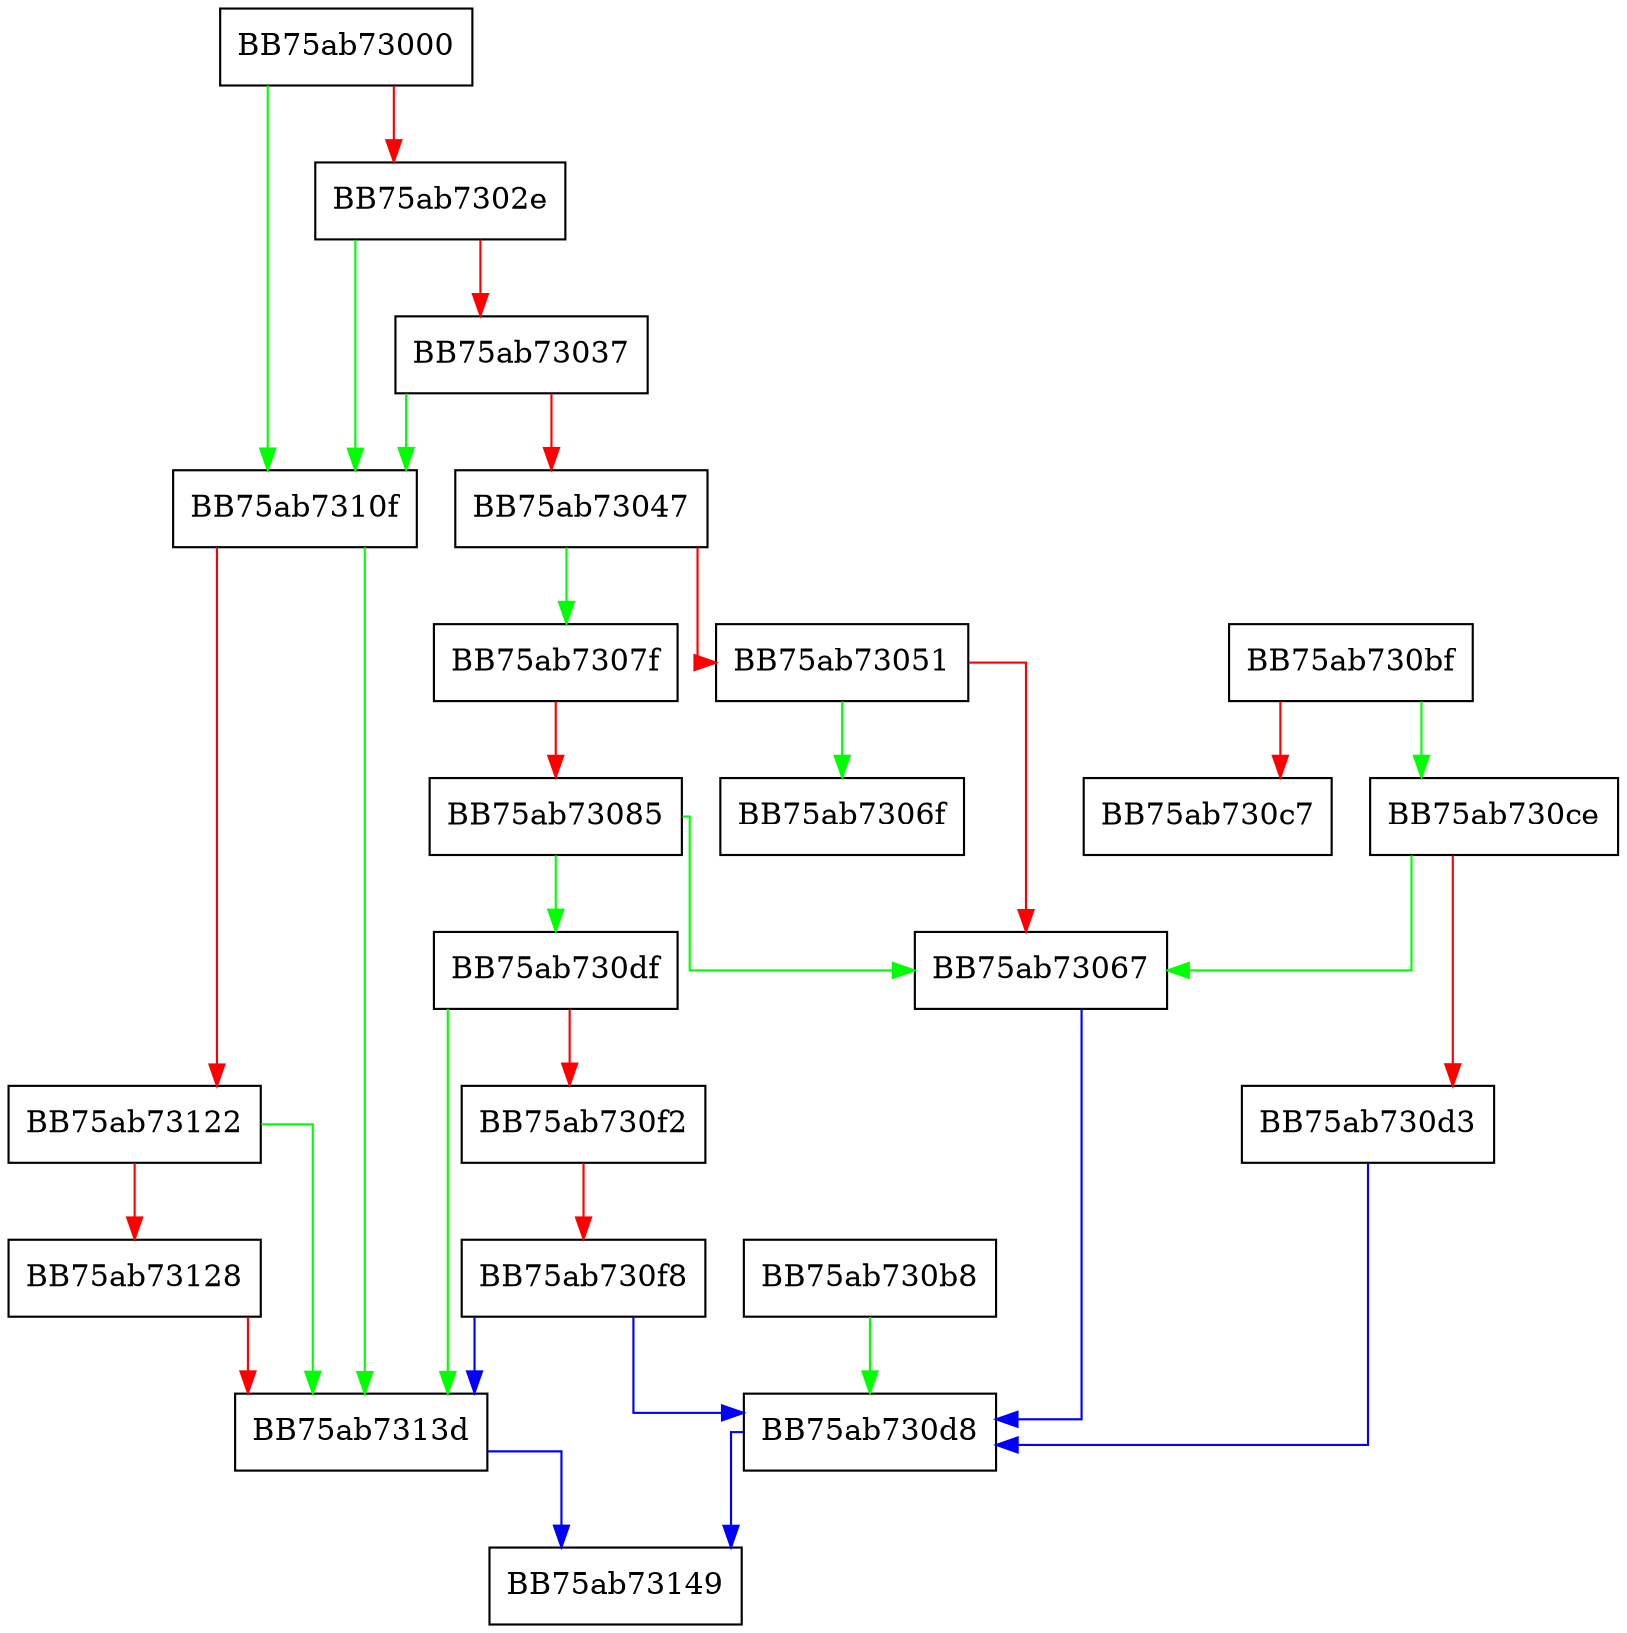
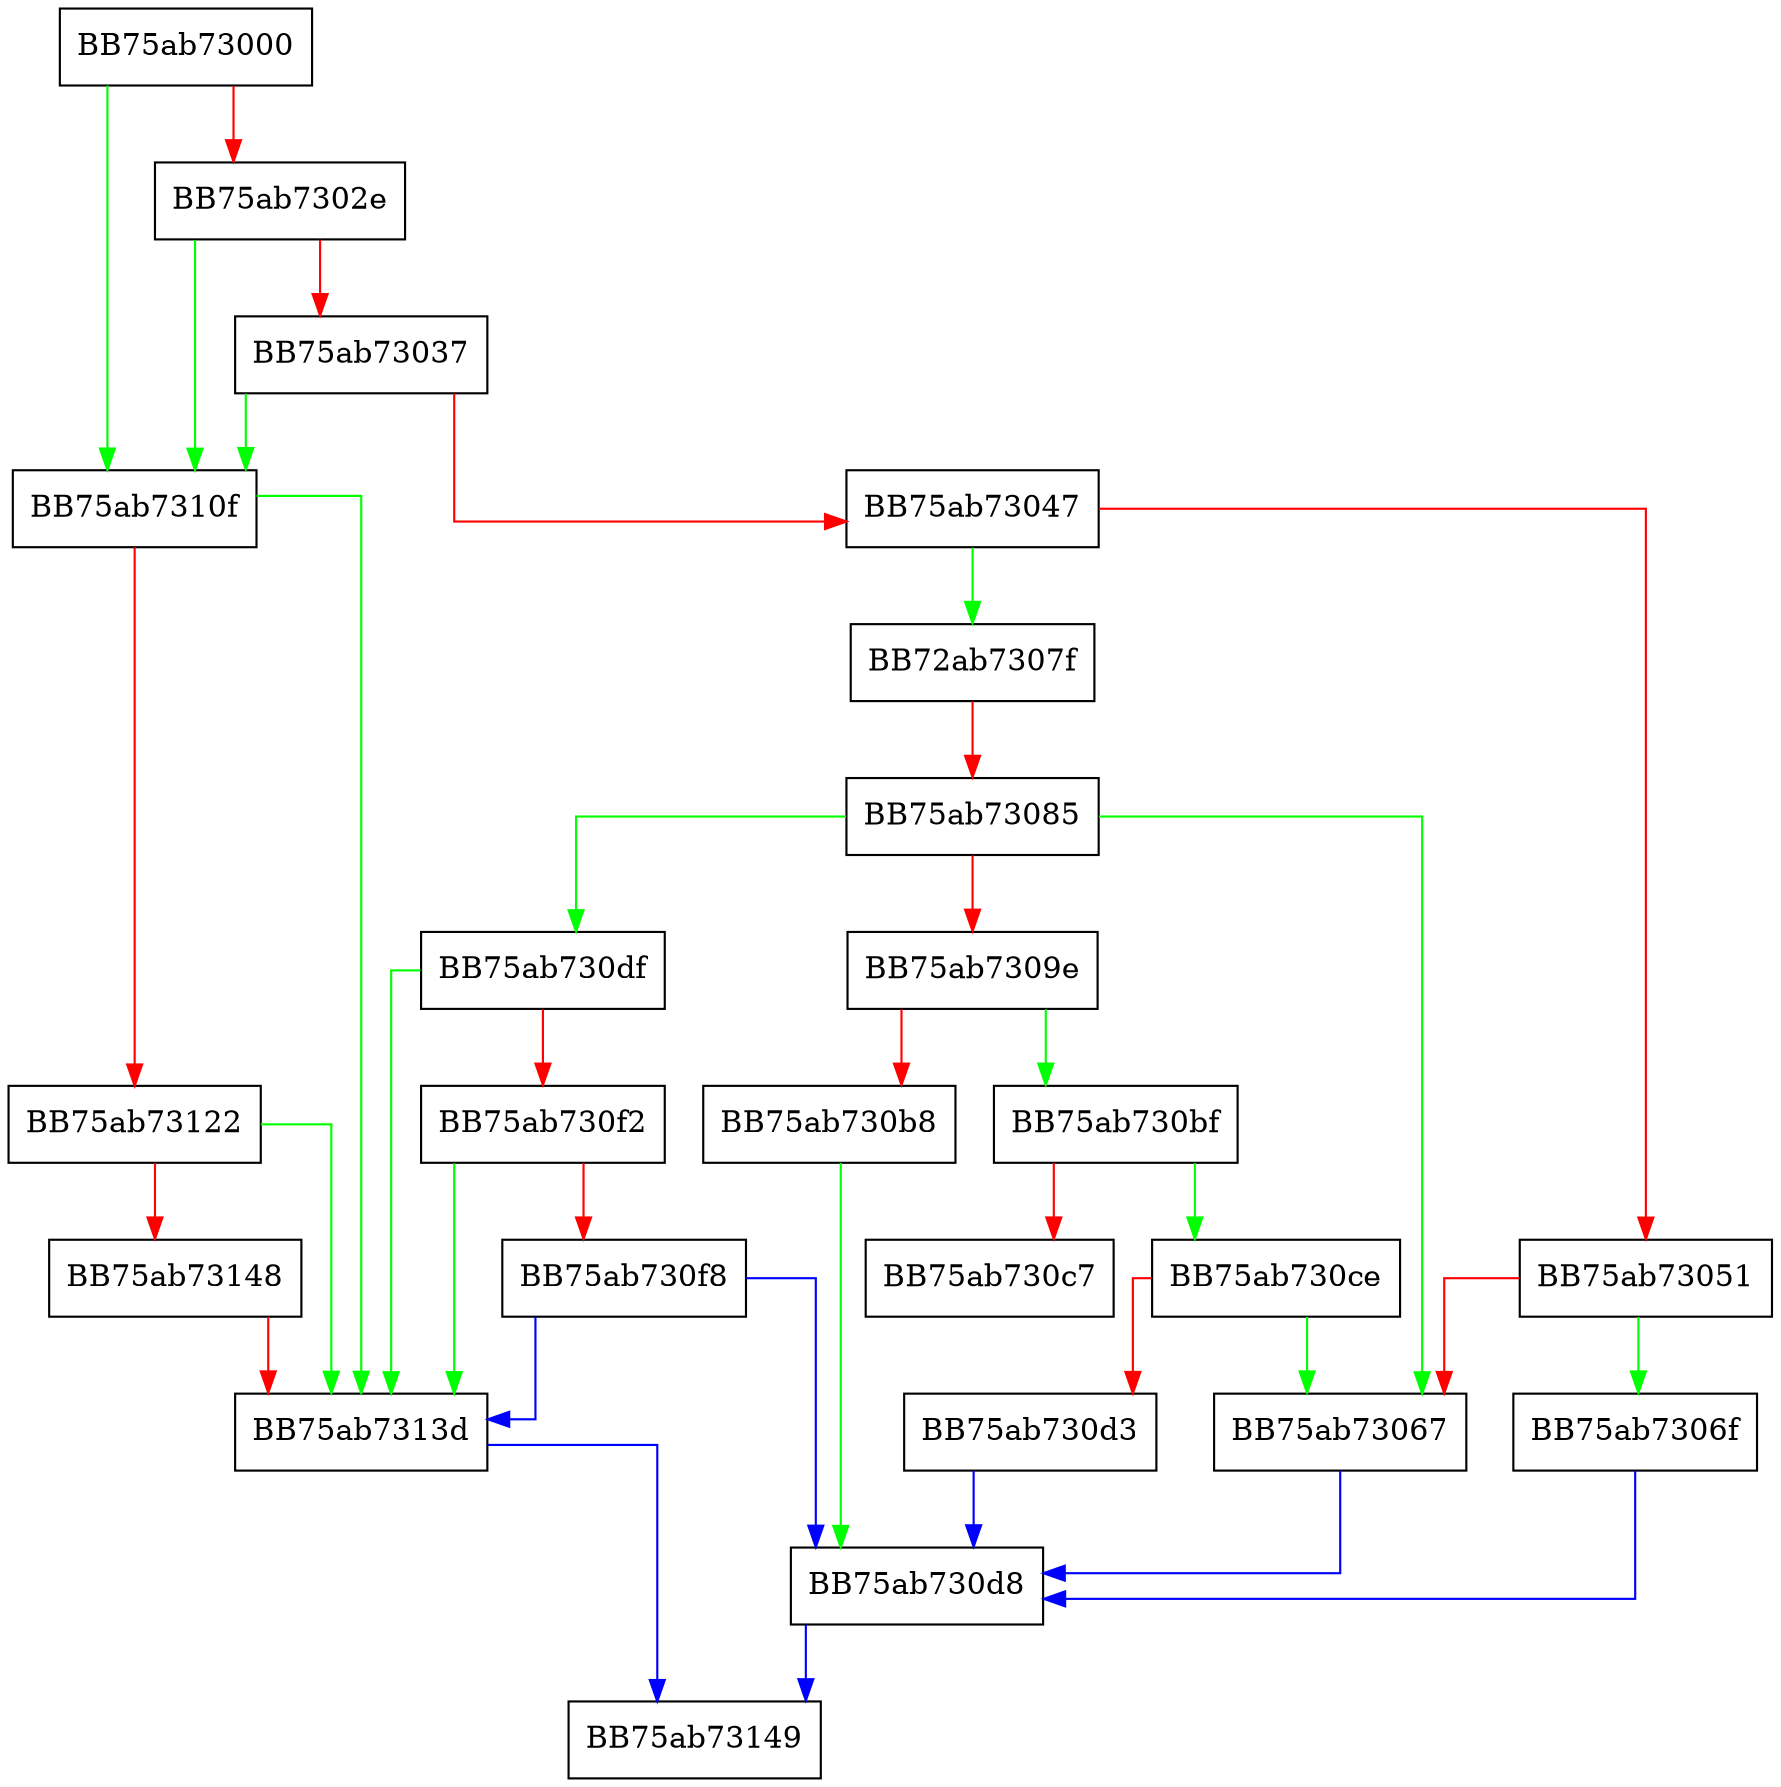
node "BB75ab7307f": label "BB75ab7307f" -> "BB72ab7307f"
node "BB75ab7309e": added
edge "BB75ab730f2" -> "BB75ab7313d": added
node "BB75ab73128": label "BB75ab73128" -> "BB75ab73148"
edge "BB75ab7306f" -> "BB75ab730d8": added
